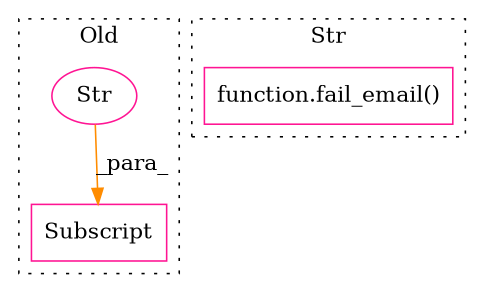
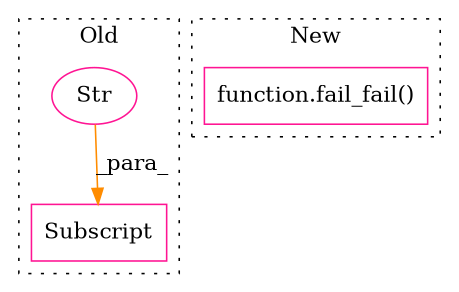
cluster "Str": label "Str" -> "New"
node "function.fail_email()": label "function.fail_email()" -> "function.fail_fail()"
